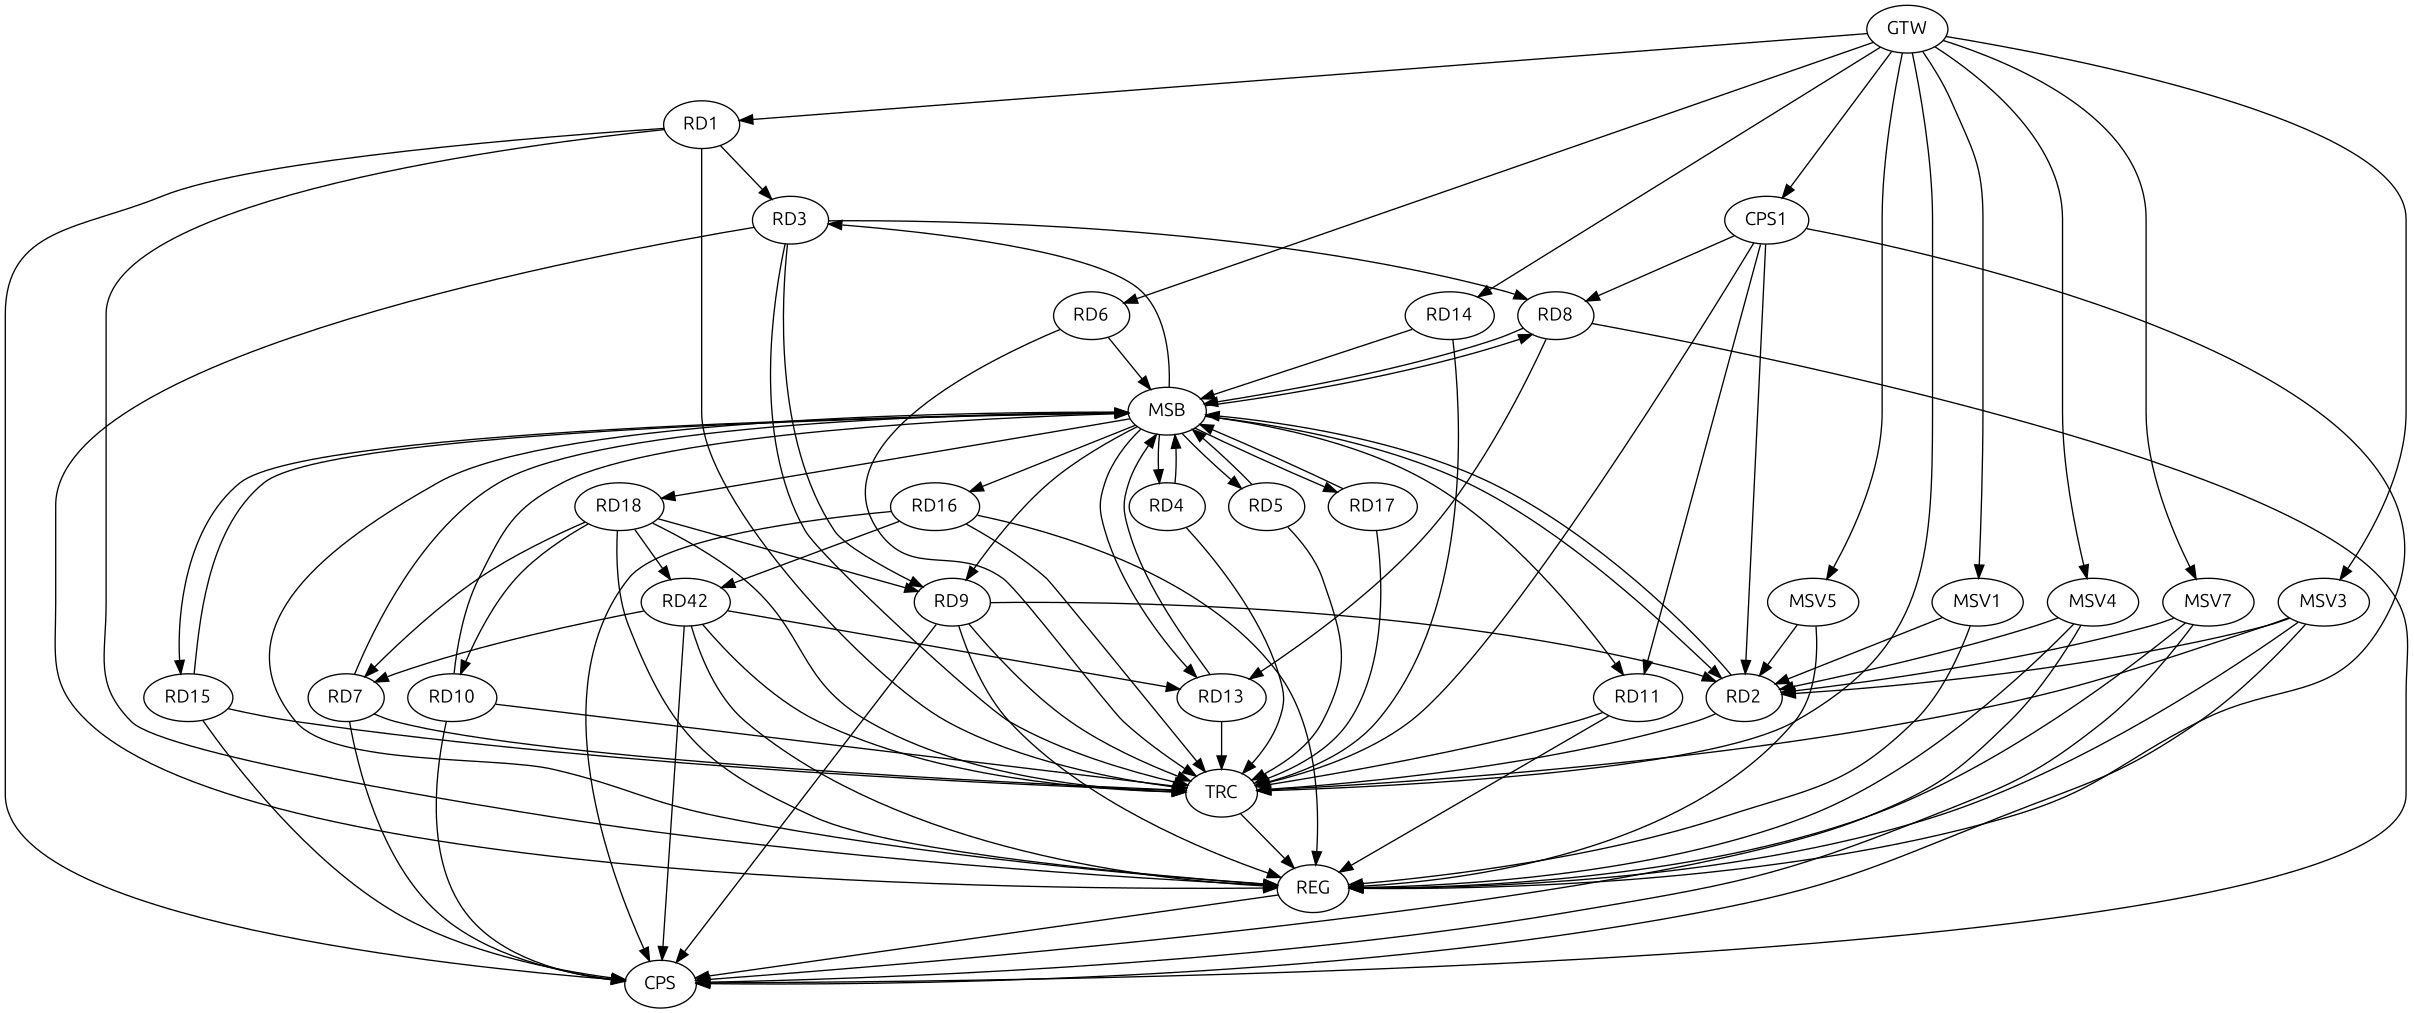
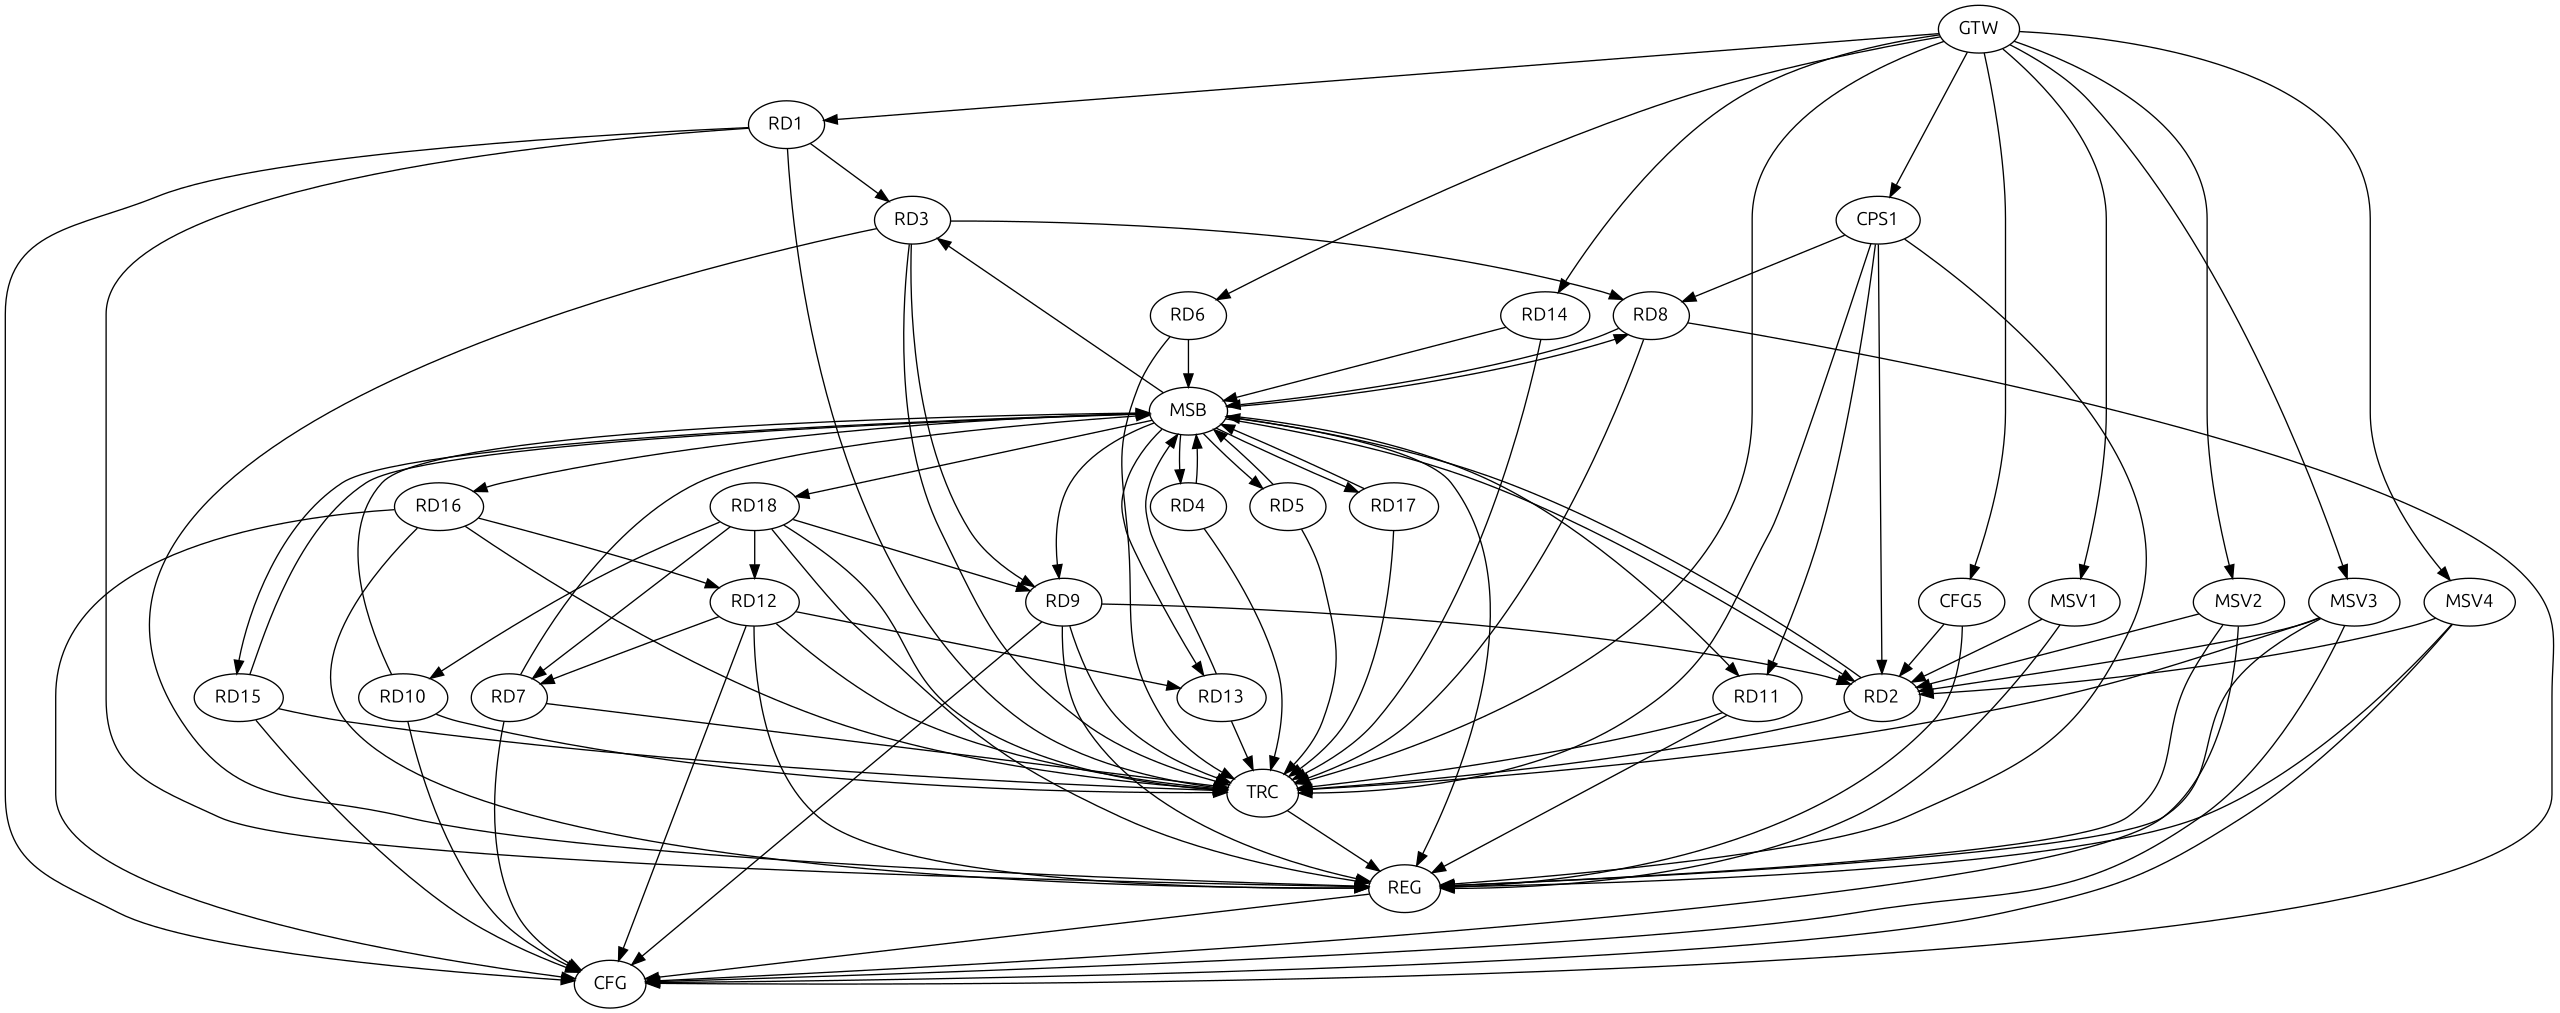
edge "RD8" -> "RD13": now "RD8" -> "TRC"
node "RD42": label "RD42" -> "RD12"
node "MSV5": label "MSV5" -> "CFG5"
node "MSV7": label "MSV7" -> "MSV2"
node "CPS": label "CPS" -> "CFG"
